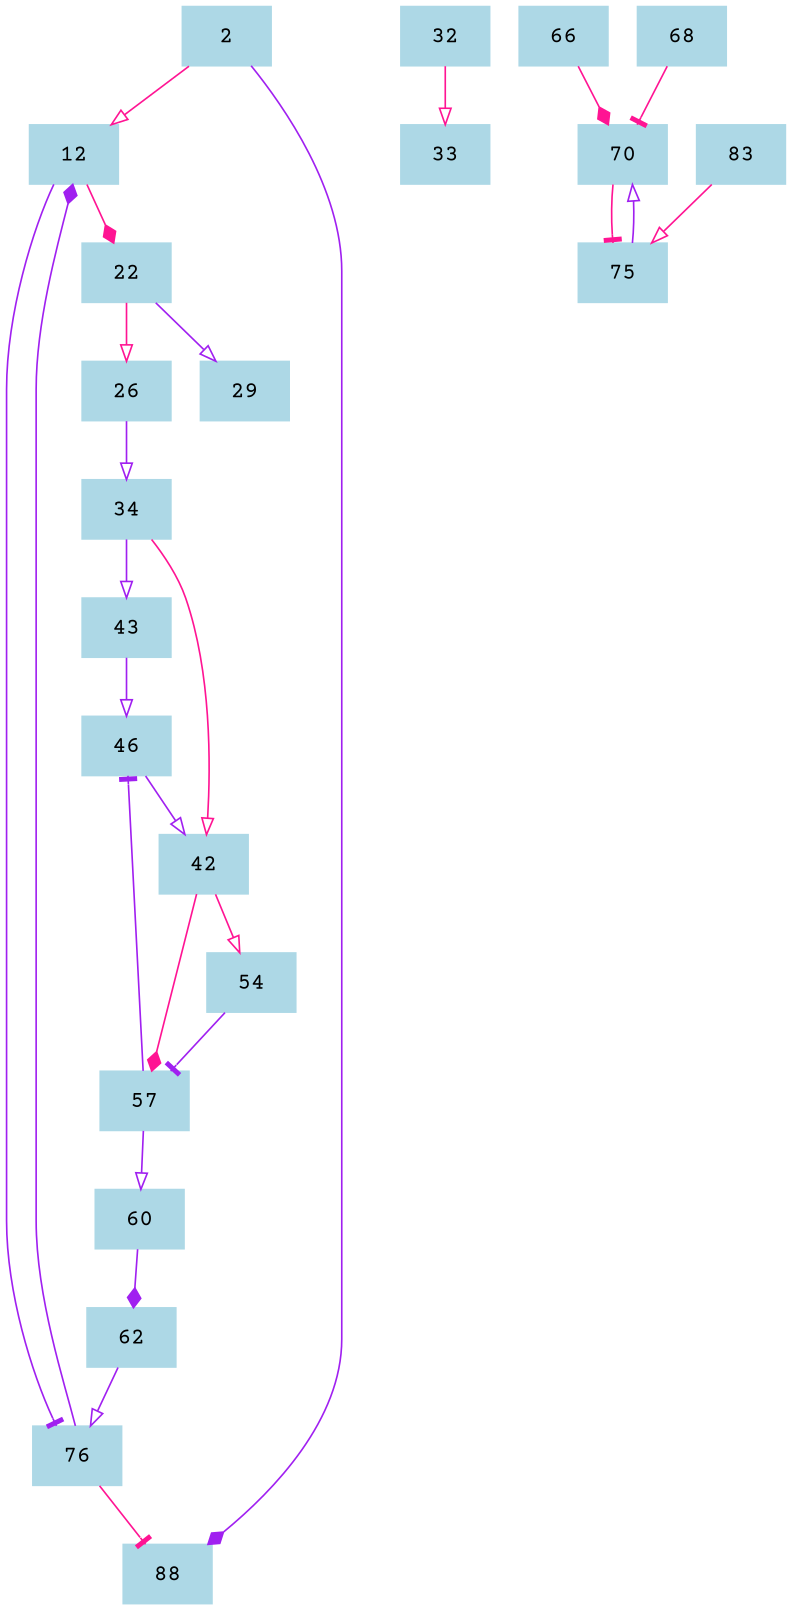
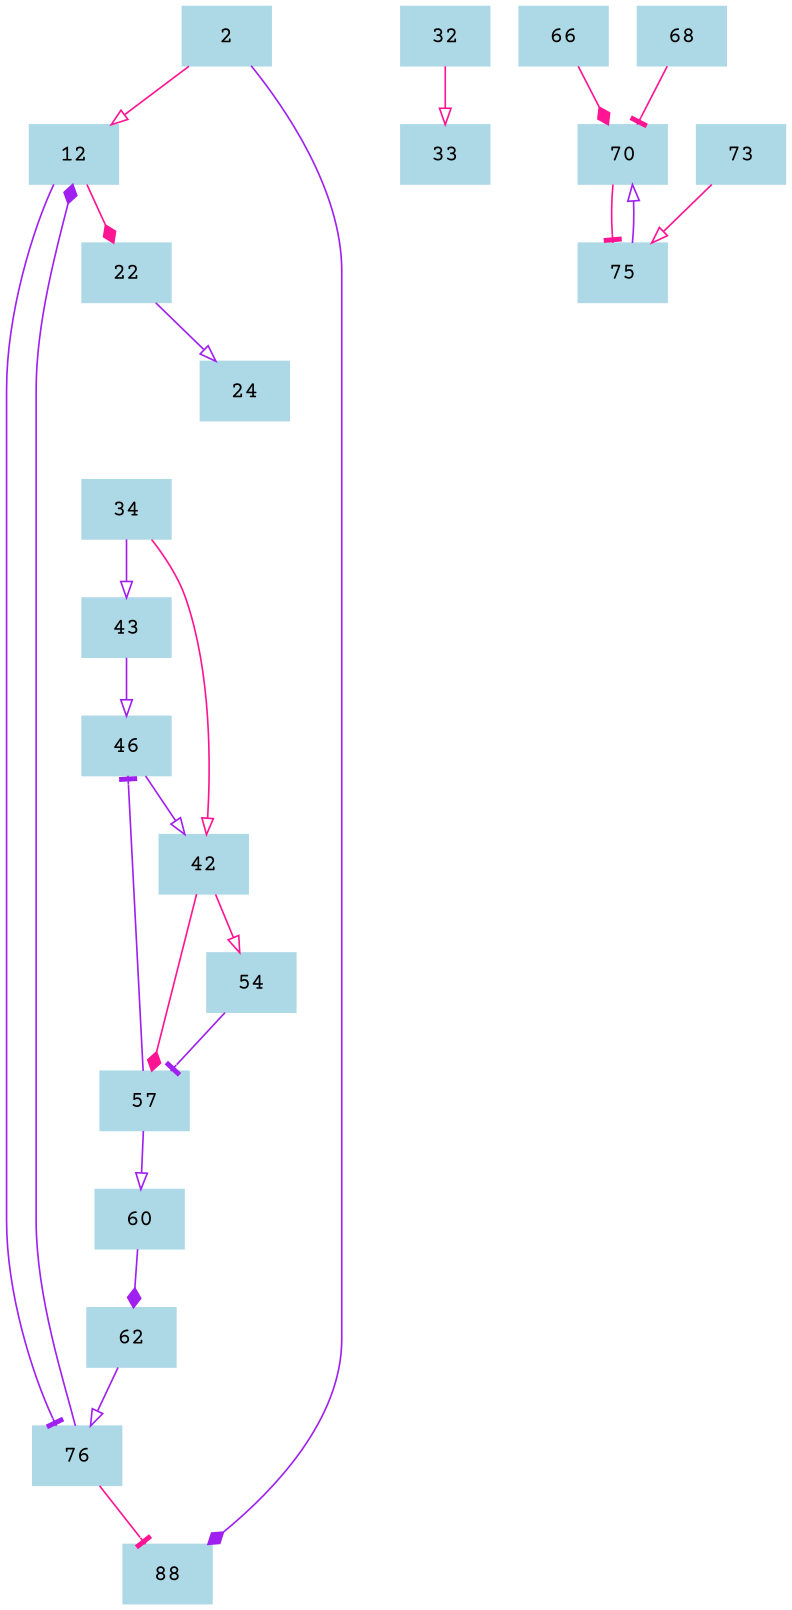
node "83": label "83" -> "73"
node "26": removed
node "29": label "29" -> "24"
